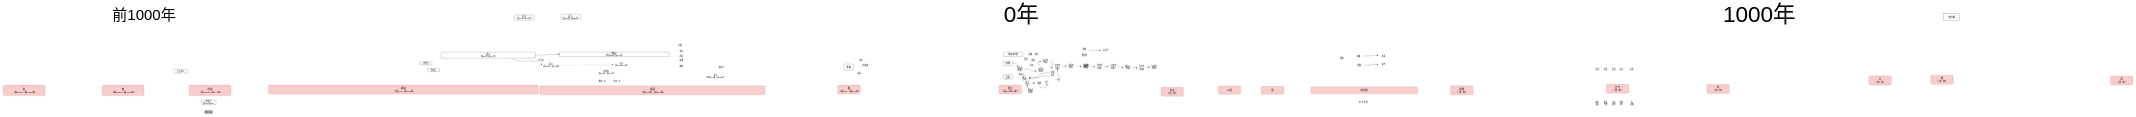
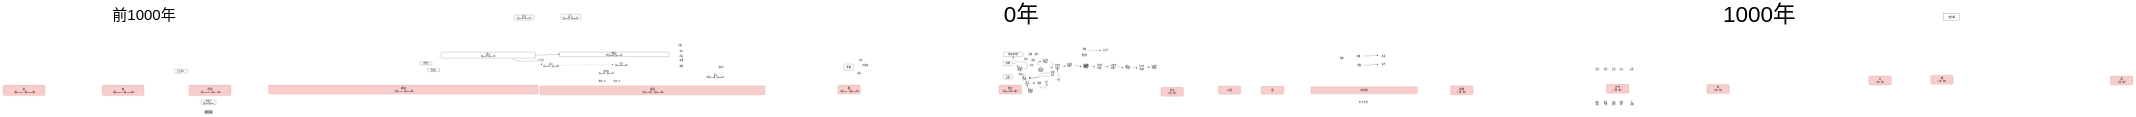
node "汉景帝（刘启）": moved (1071, 66) -> (1070, 65)
edge "汉惠帝（刘盈）" -> "前少帝（刘恭）": now "汉惠帝（刘盈）" -> "商山四诰"
